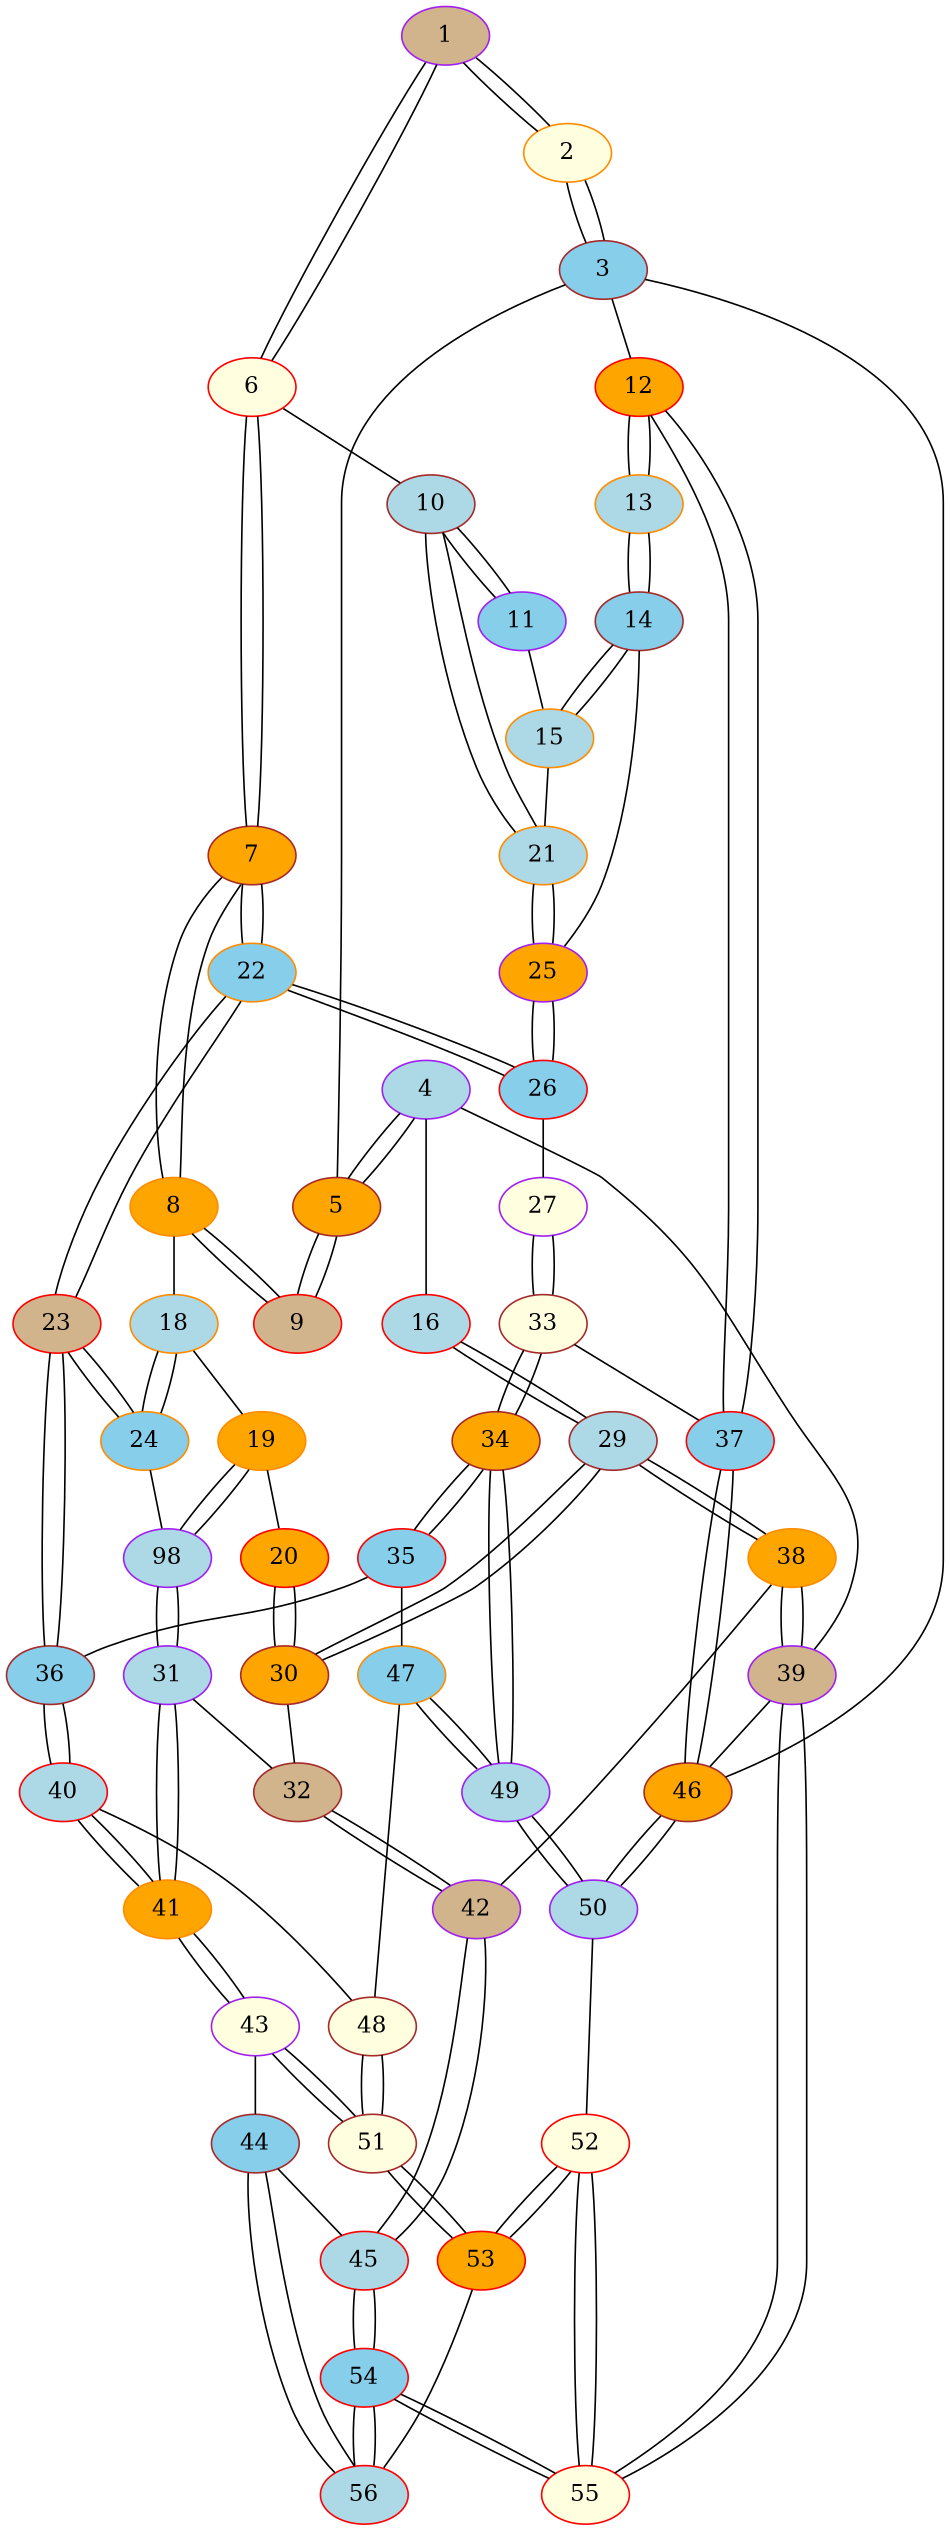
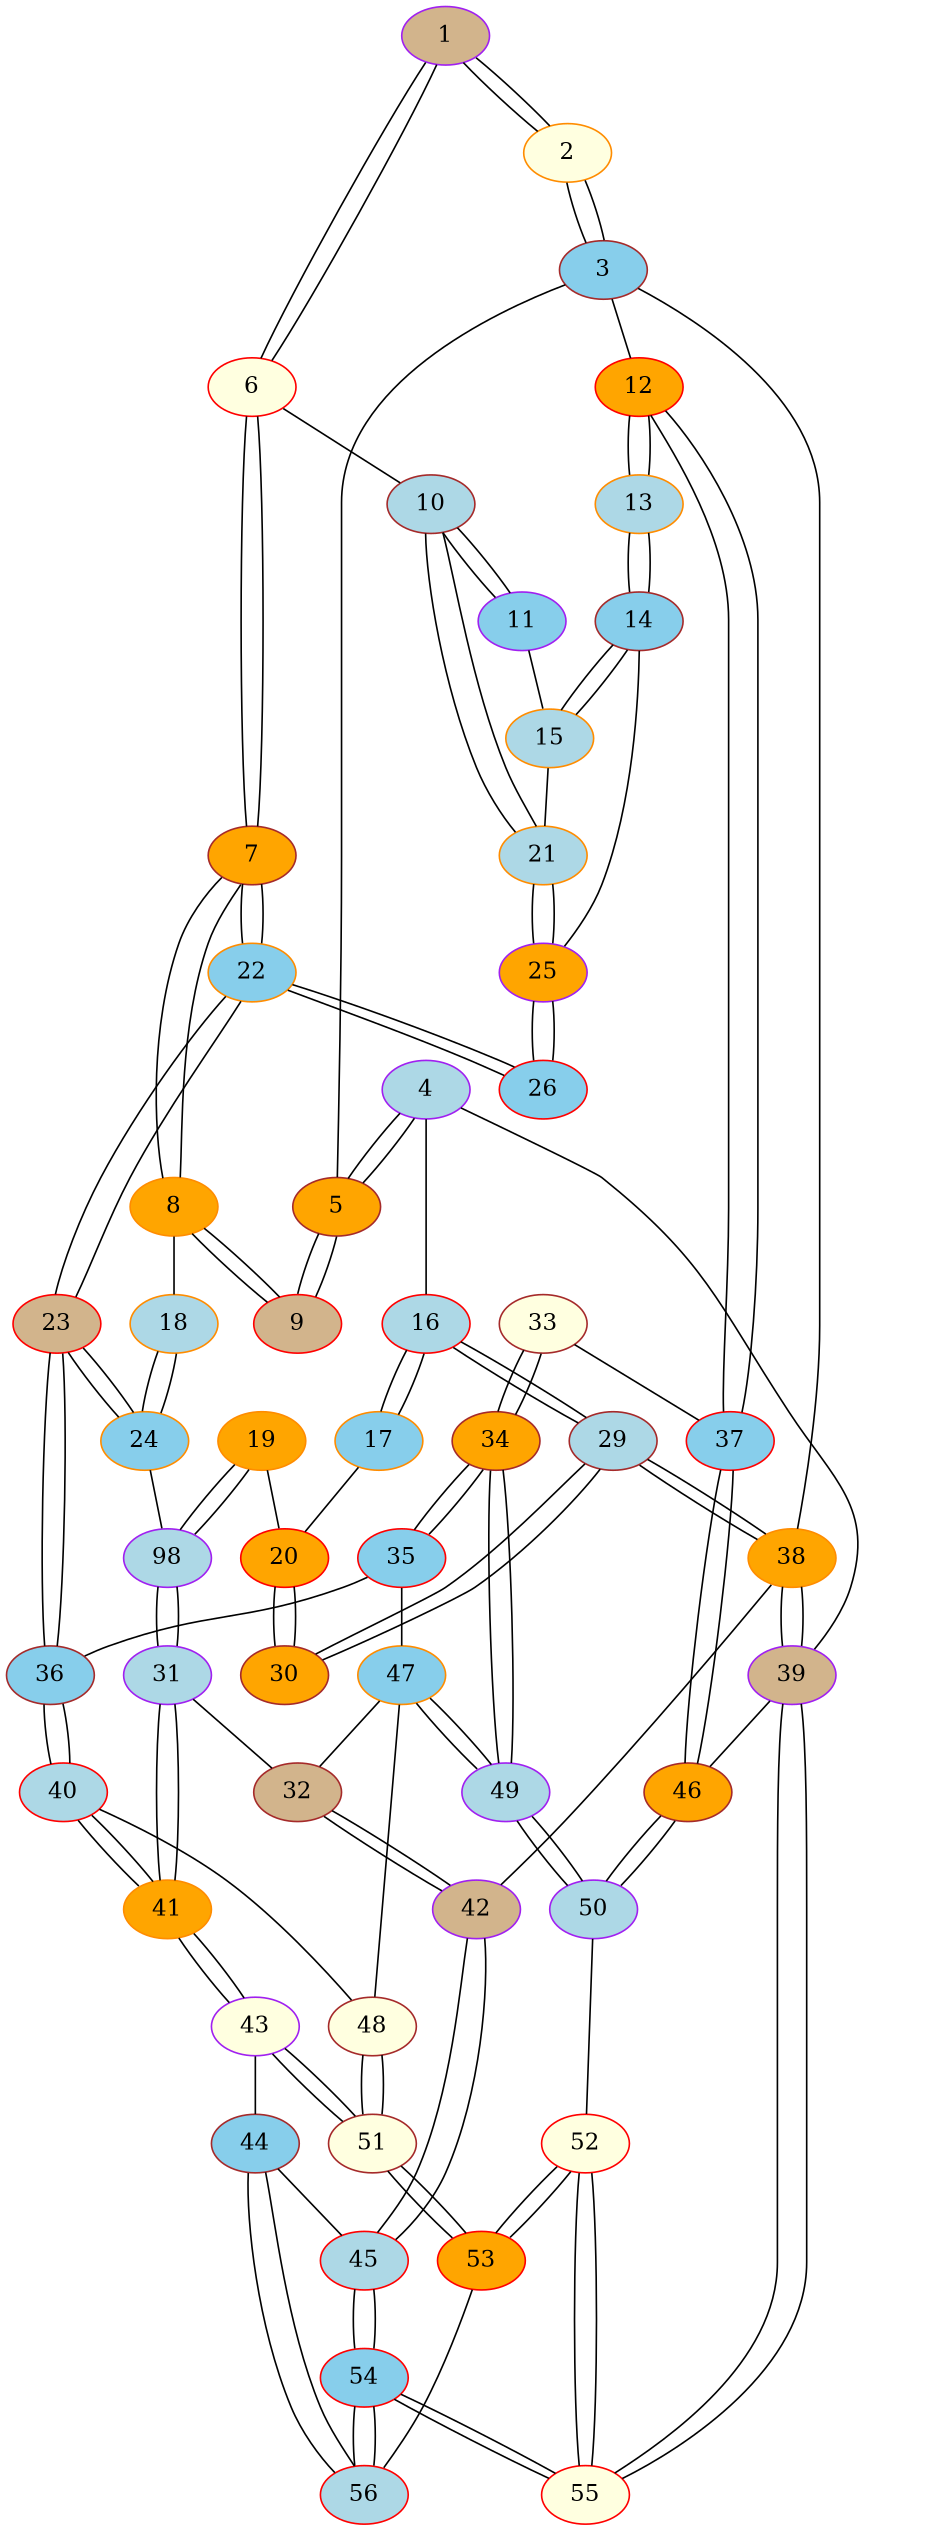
edge "3" -- "46": now "3" -- "38"
node "27": removed
edge "18" -- "19": removed
node "17": added
edge "30" -- "32": now "47" -- "32"
